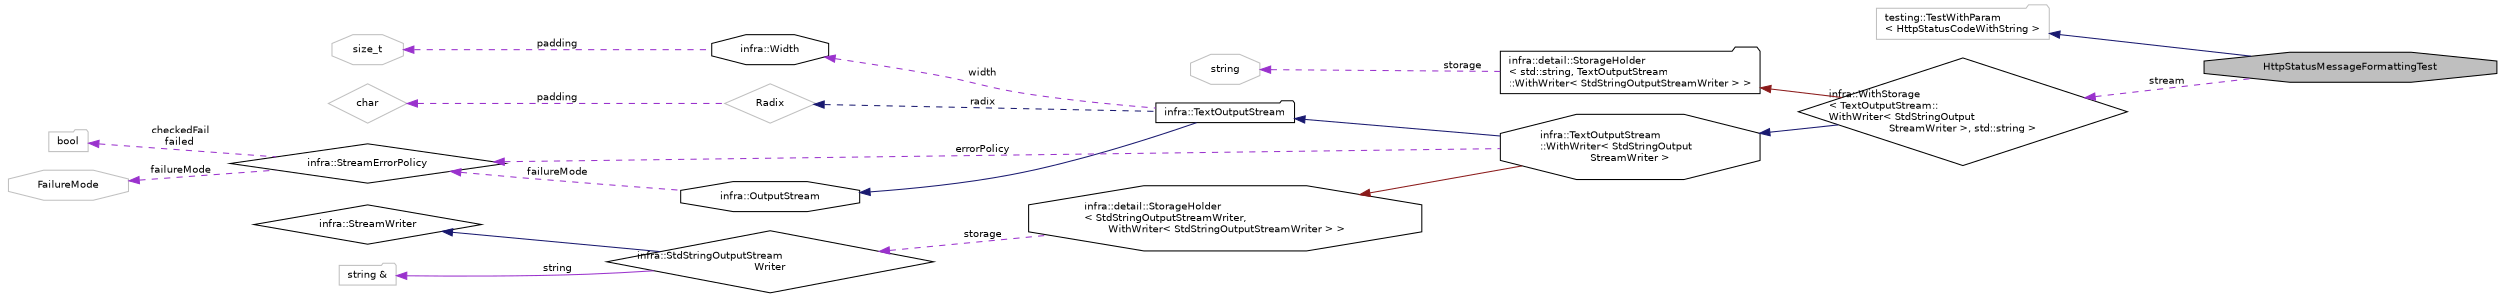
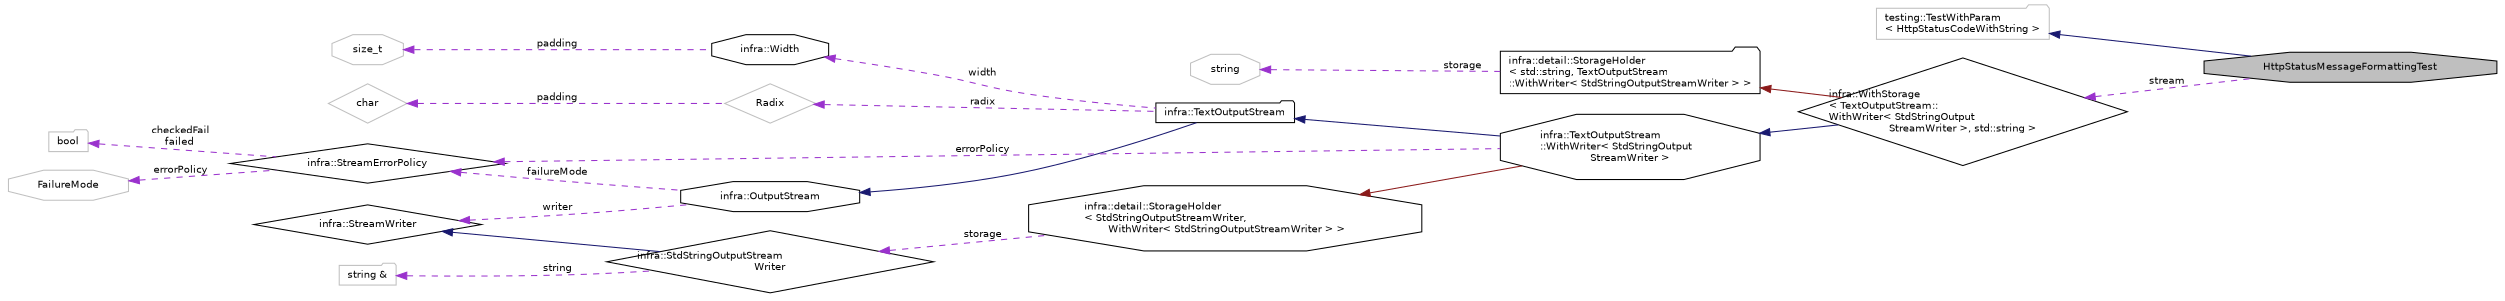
edge "infra::TextOutputStream" -> "Radix": color midnightblue -> darkorchid3
edge "infra::StreamErrorPolicy" -> "FailureMode": label " failureMode" -> " errorPolicy"
edge "infra::OutputStream" -> "infra::StreamWriter": added, label "writer"
edge "infra::StdStringOutputStream Writer" -> "string &": style solid -> dashed
